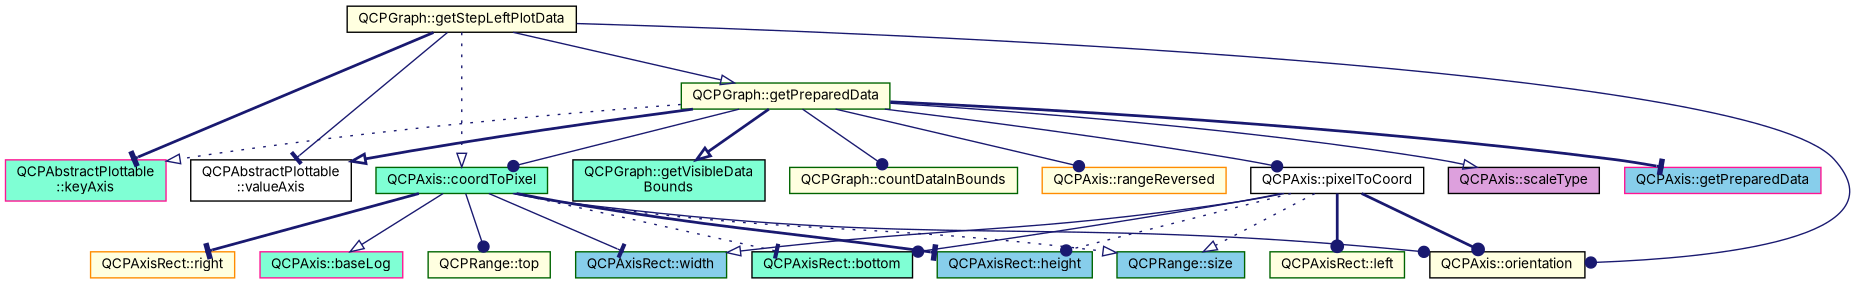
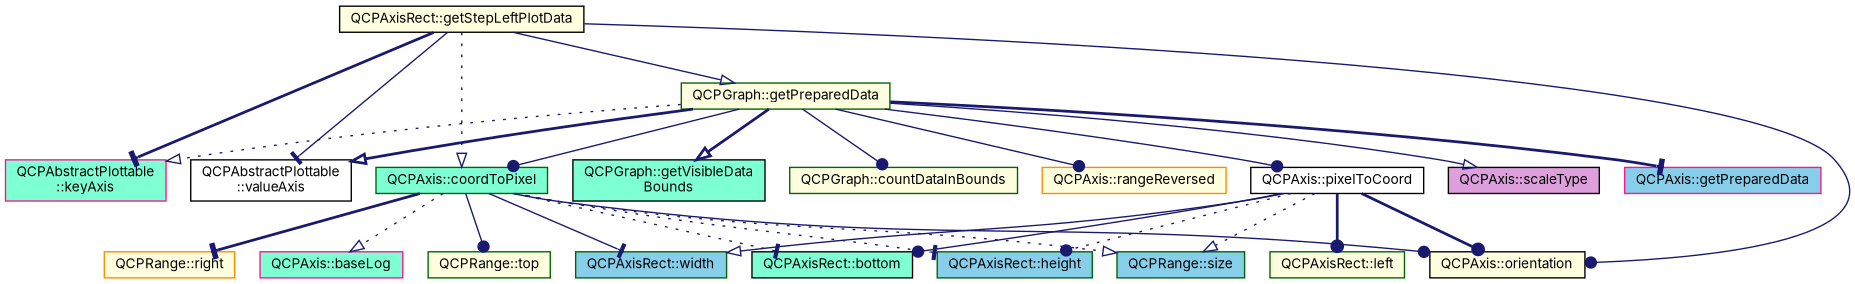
node "QCPGraph::getStepLeftPlotData": label "QCPGraph::getStepLeftPlotData" -> "QCPAxisRect::getStepLeftPlotData"
edge "QCPAxis::coordToPixel" -> "QCPAxis::baseLog": style solid -> dotted
edge "QCPAxis::coordToPixel" -> "QCPAxisRect::height": style bold -> dotted
node "QCPAxisRect::right": label "QCPAxisRect::right" -> "QCPRange::right"
